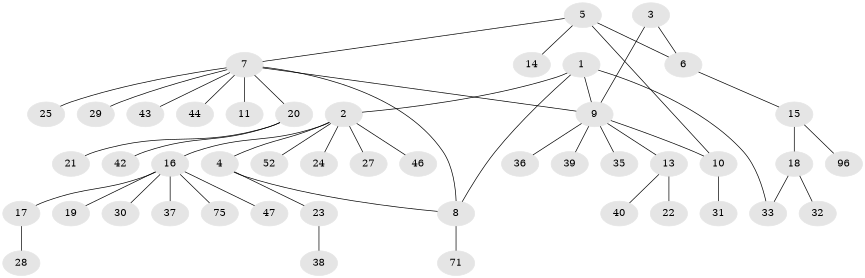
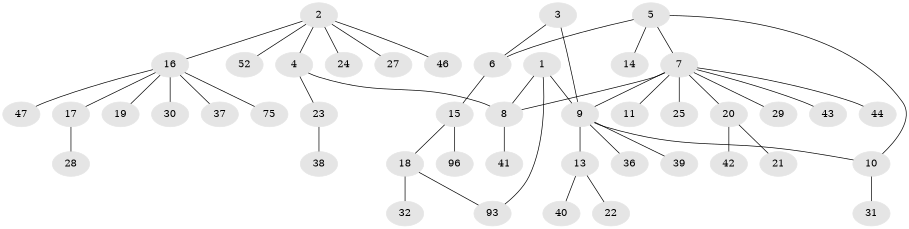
edge "1" -- "2": removed
node "35": removed
node "33": label "33" -> "93"
node "71": label "71" -> "41"
